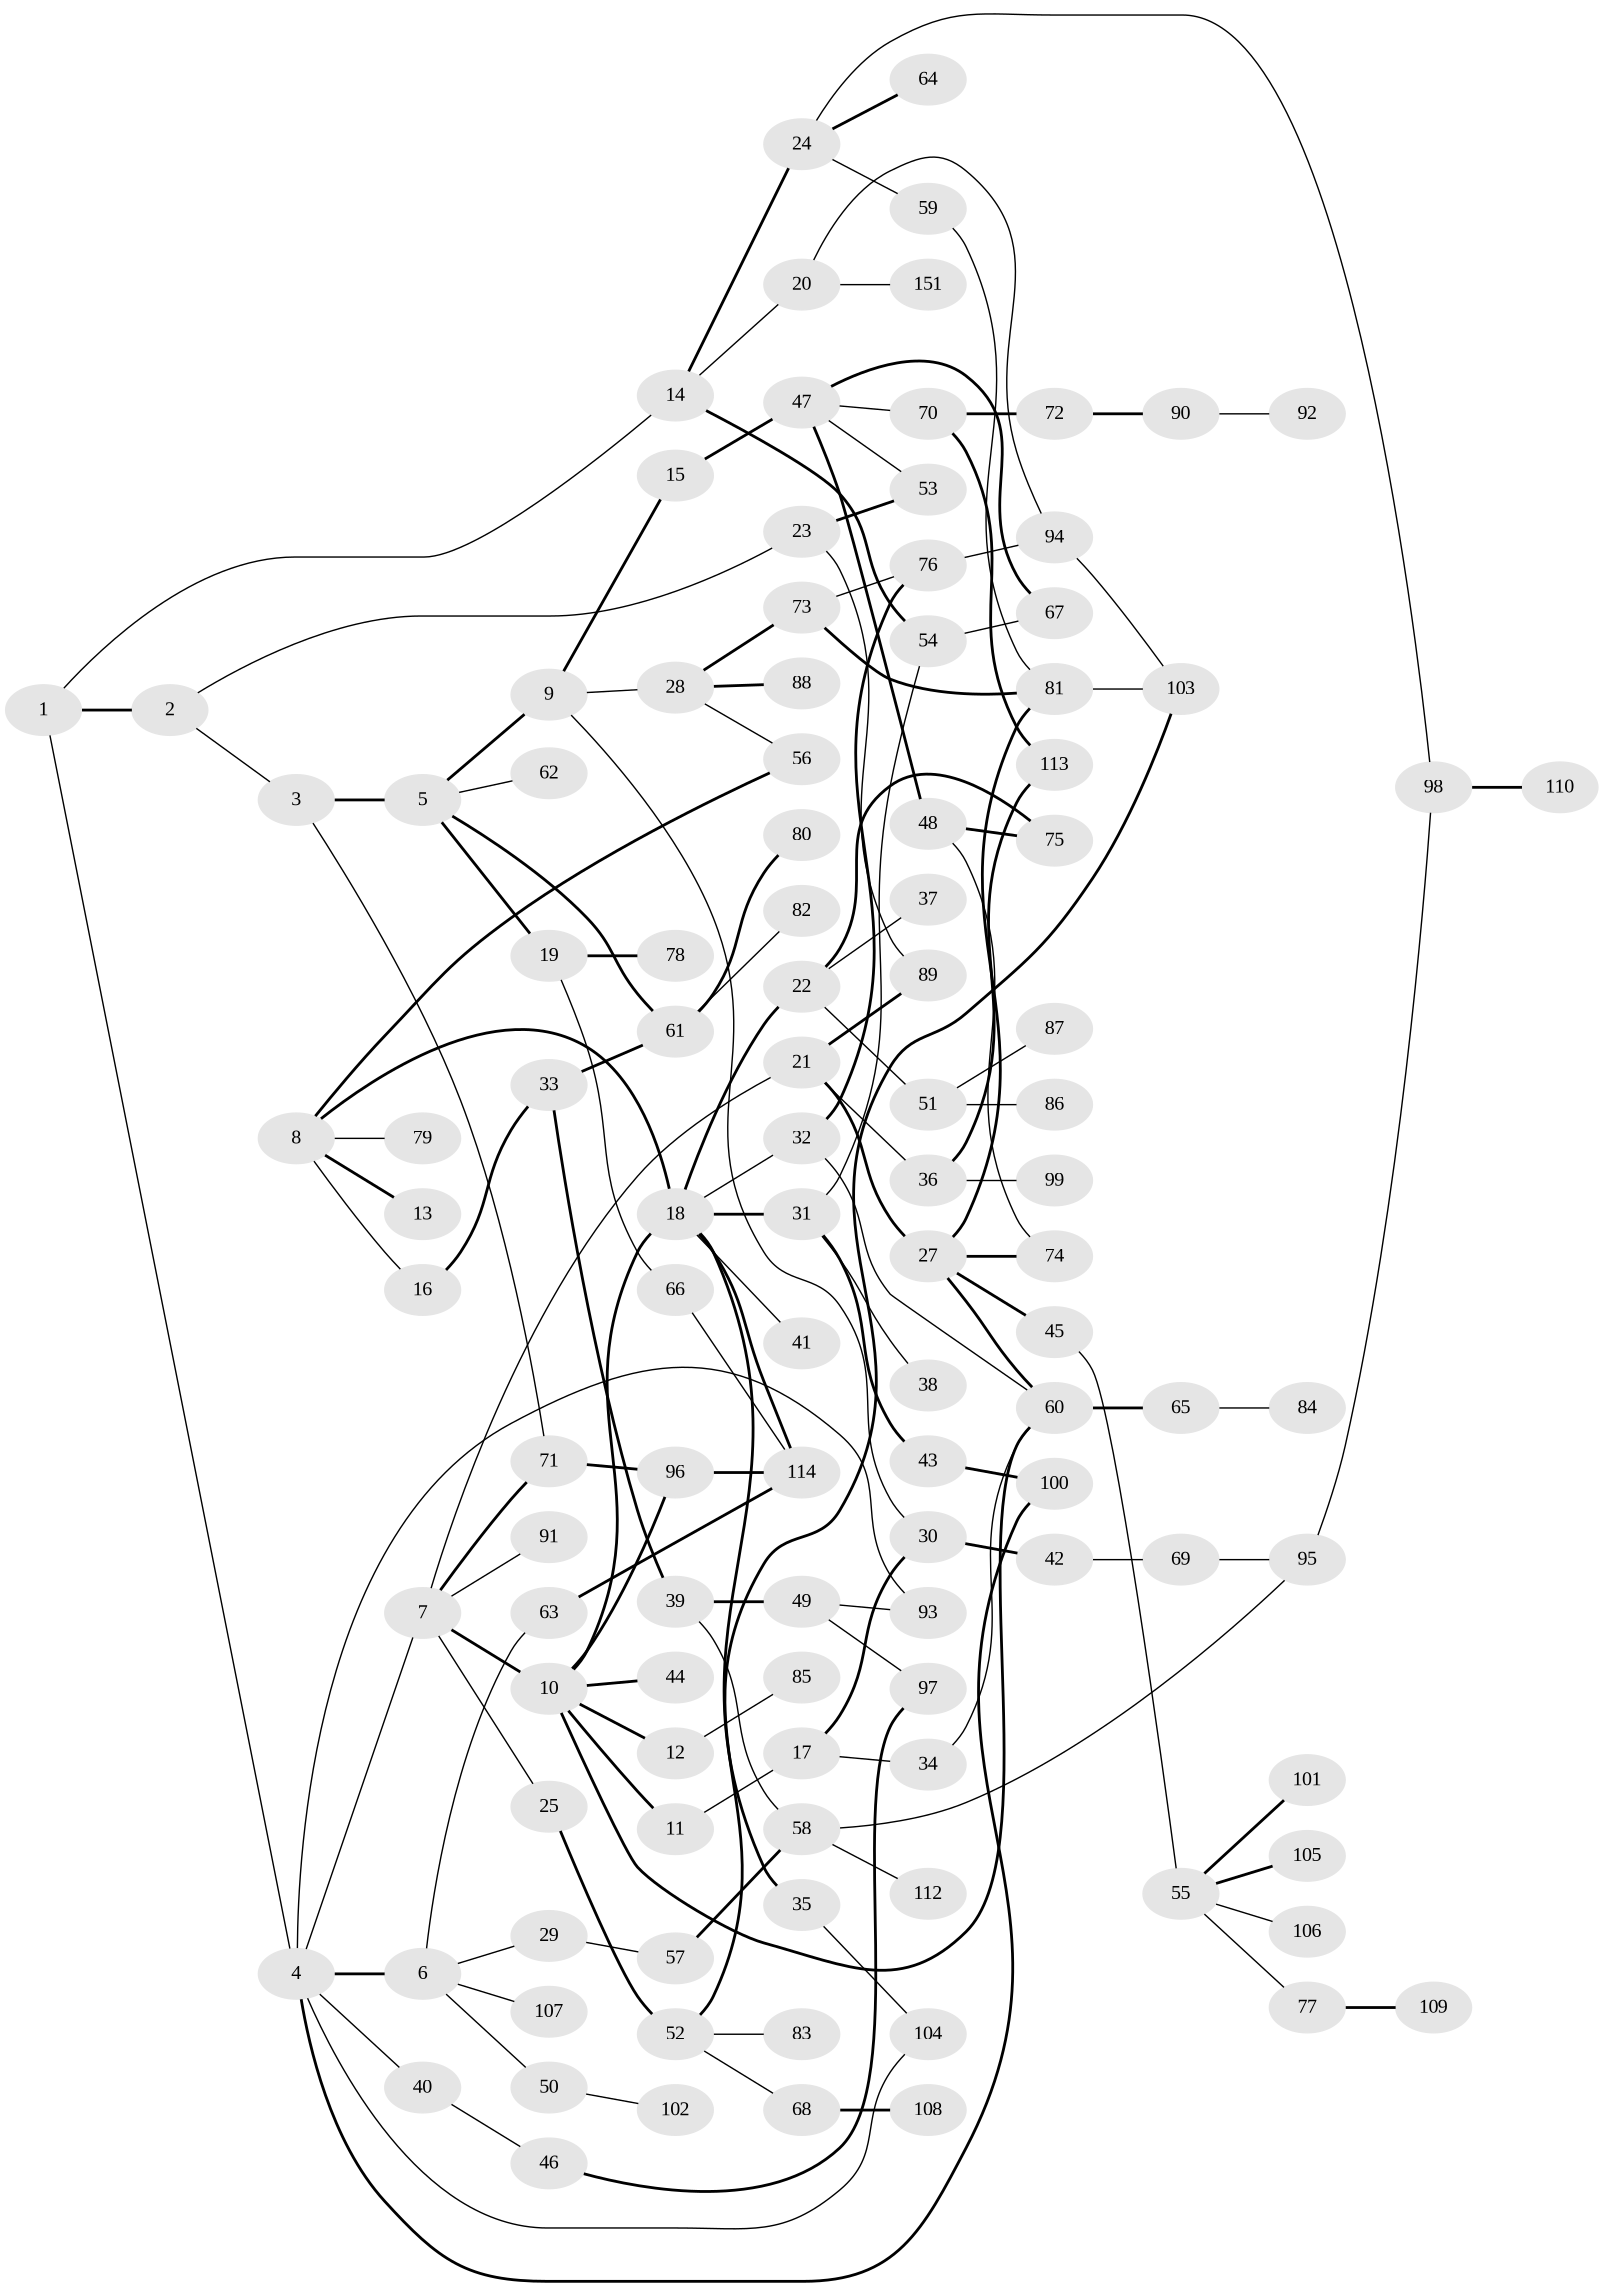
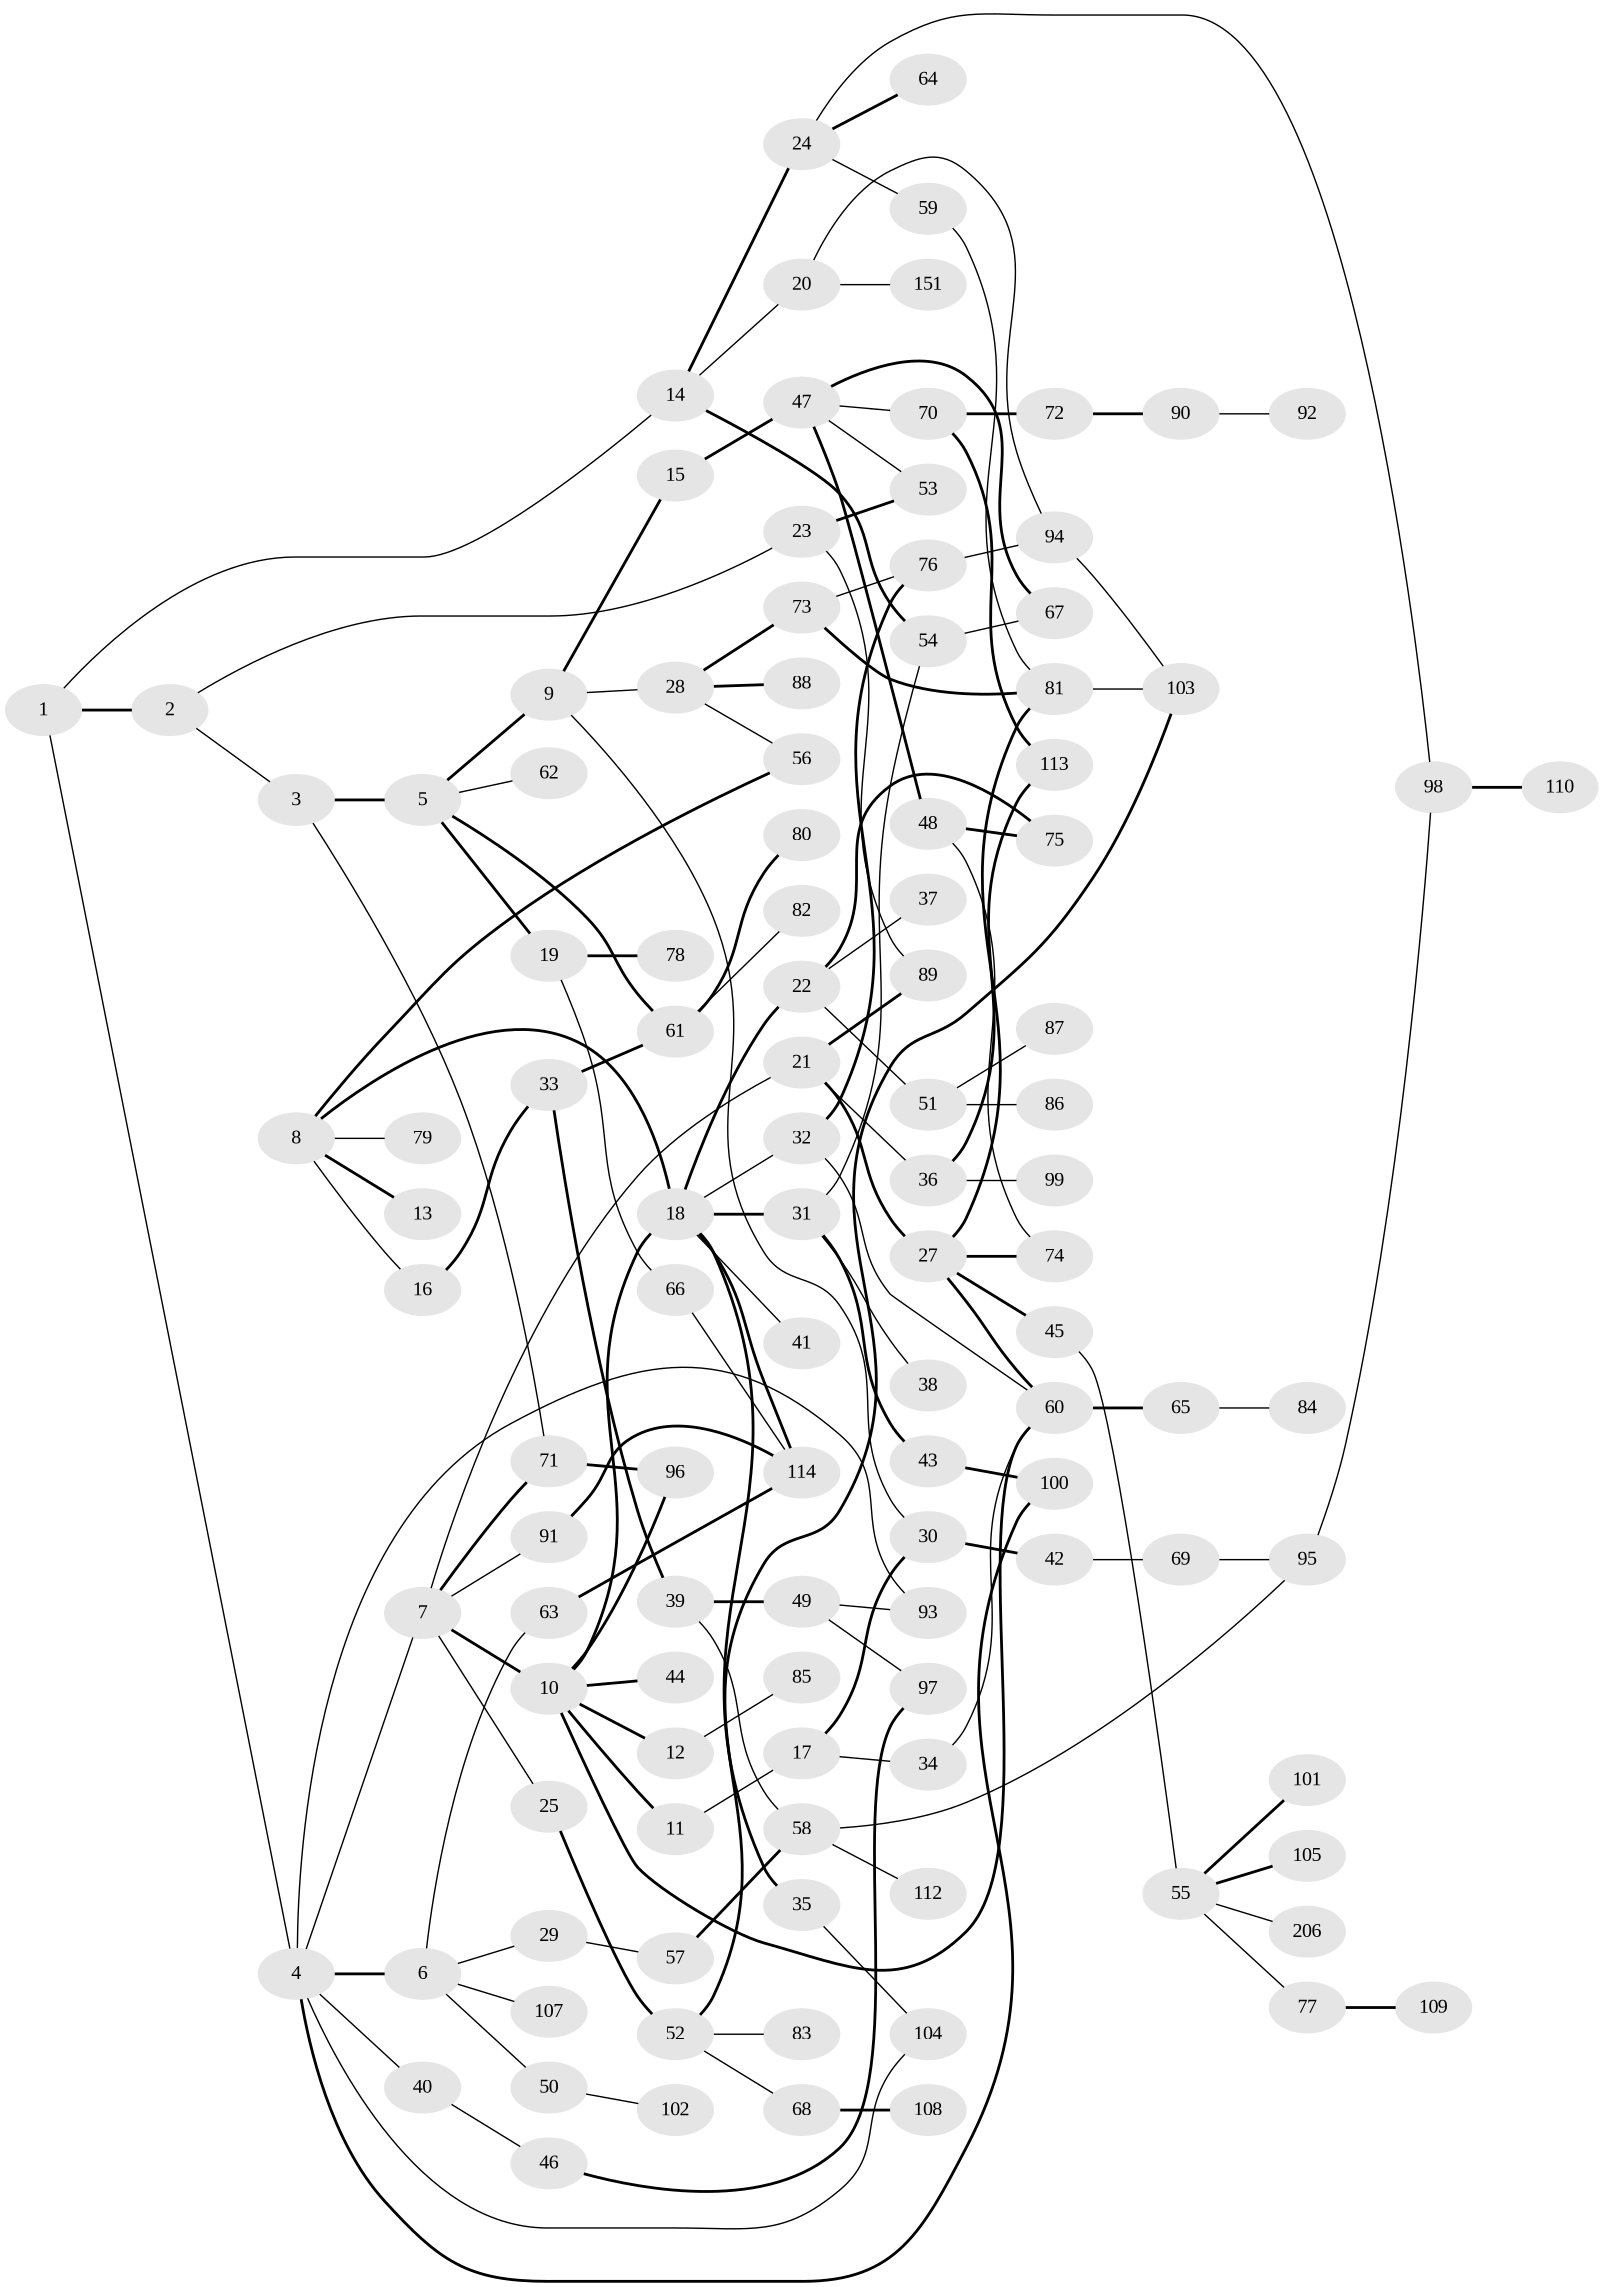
edge "96" -- "114": now "91" -- "114"
node "106": label "106" -> "206"
